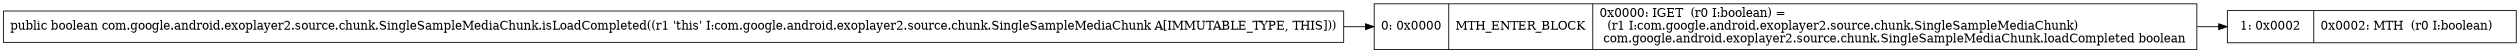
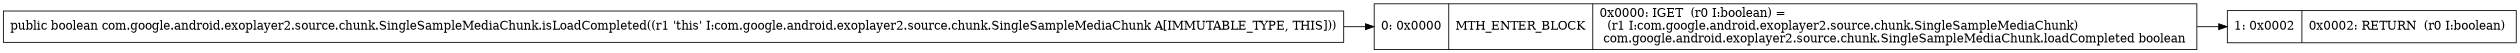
node "1: 0x0002": text "0x0002: MTH  (r0 I:boolean)" -> "0x0002: RETURN  (r0 I:boolean)"
